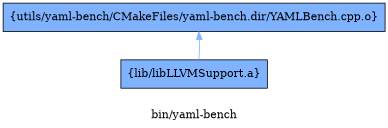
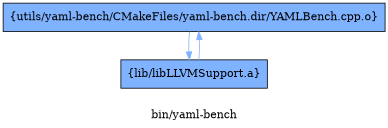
edge "{utils/yaml-bench/CMakeFiles/yaml-bench.dir/YAMLBench.cpp.o}" -> "{lib/libLLVMSupport.a}": added
